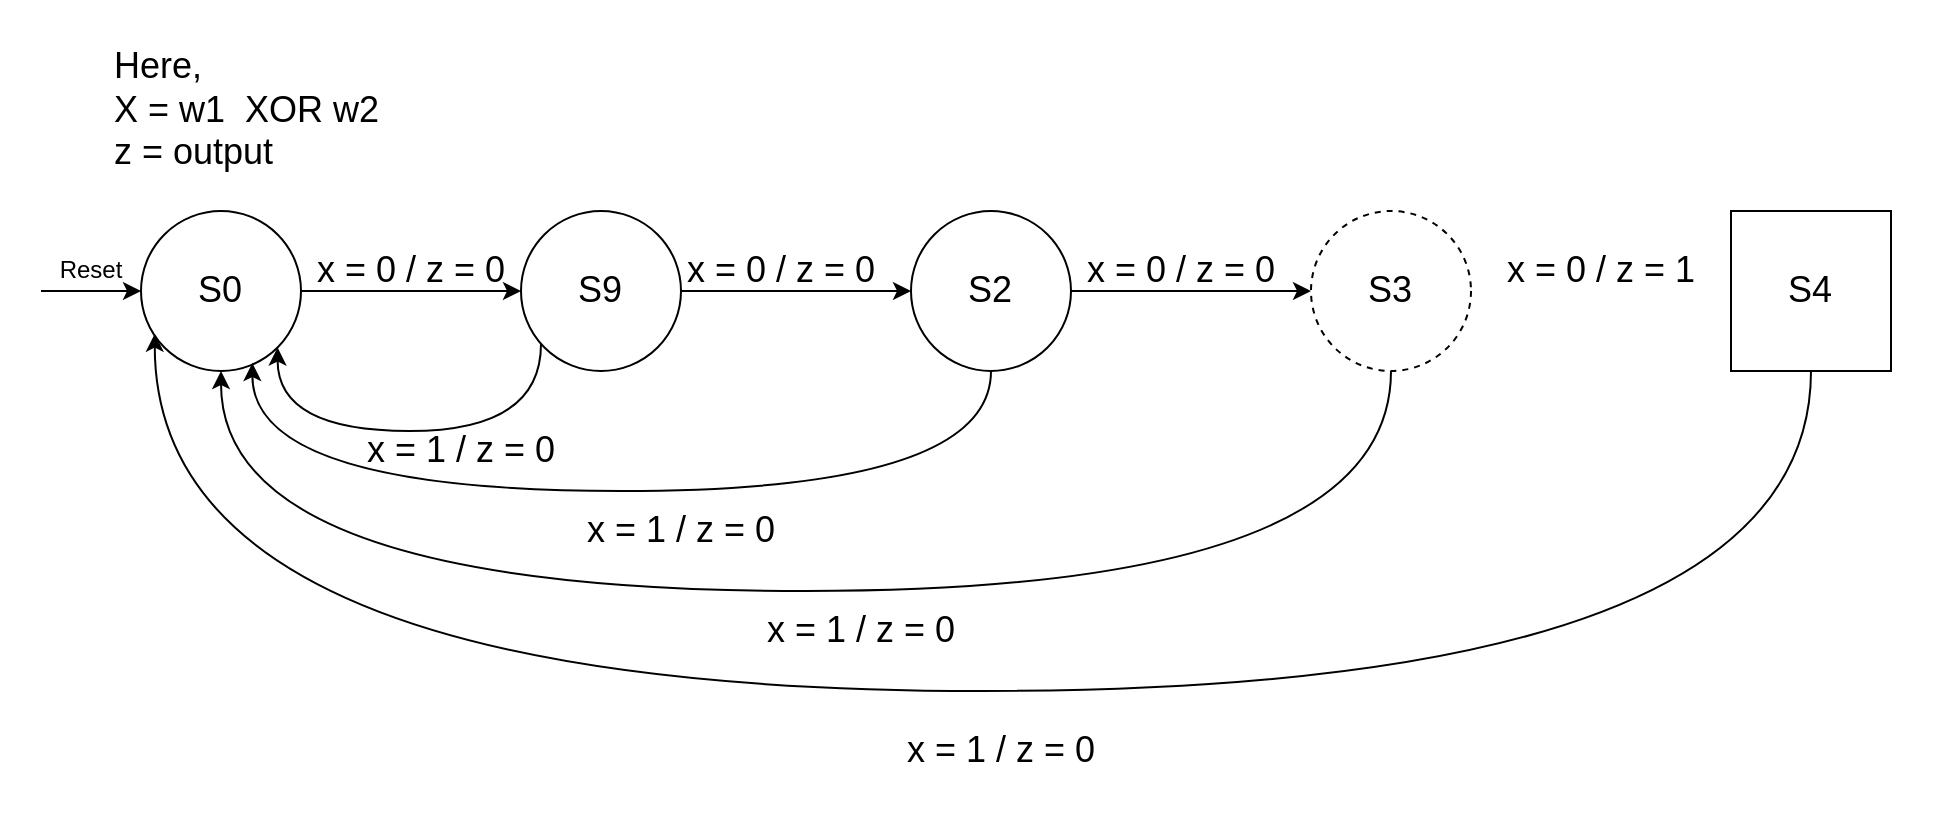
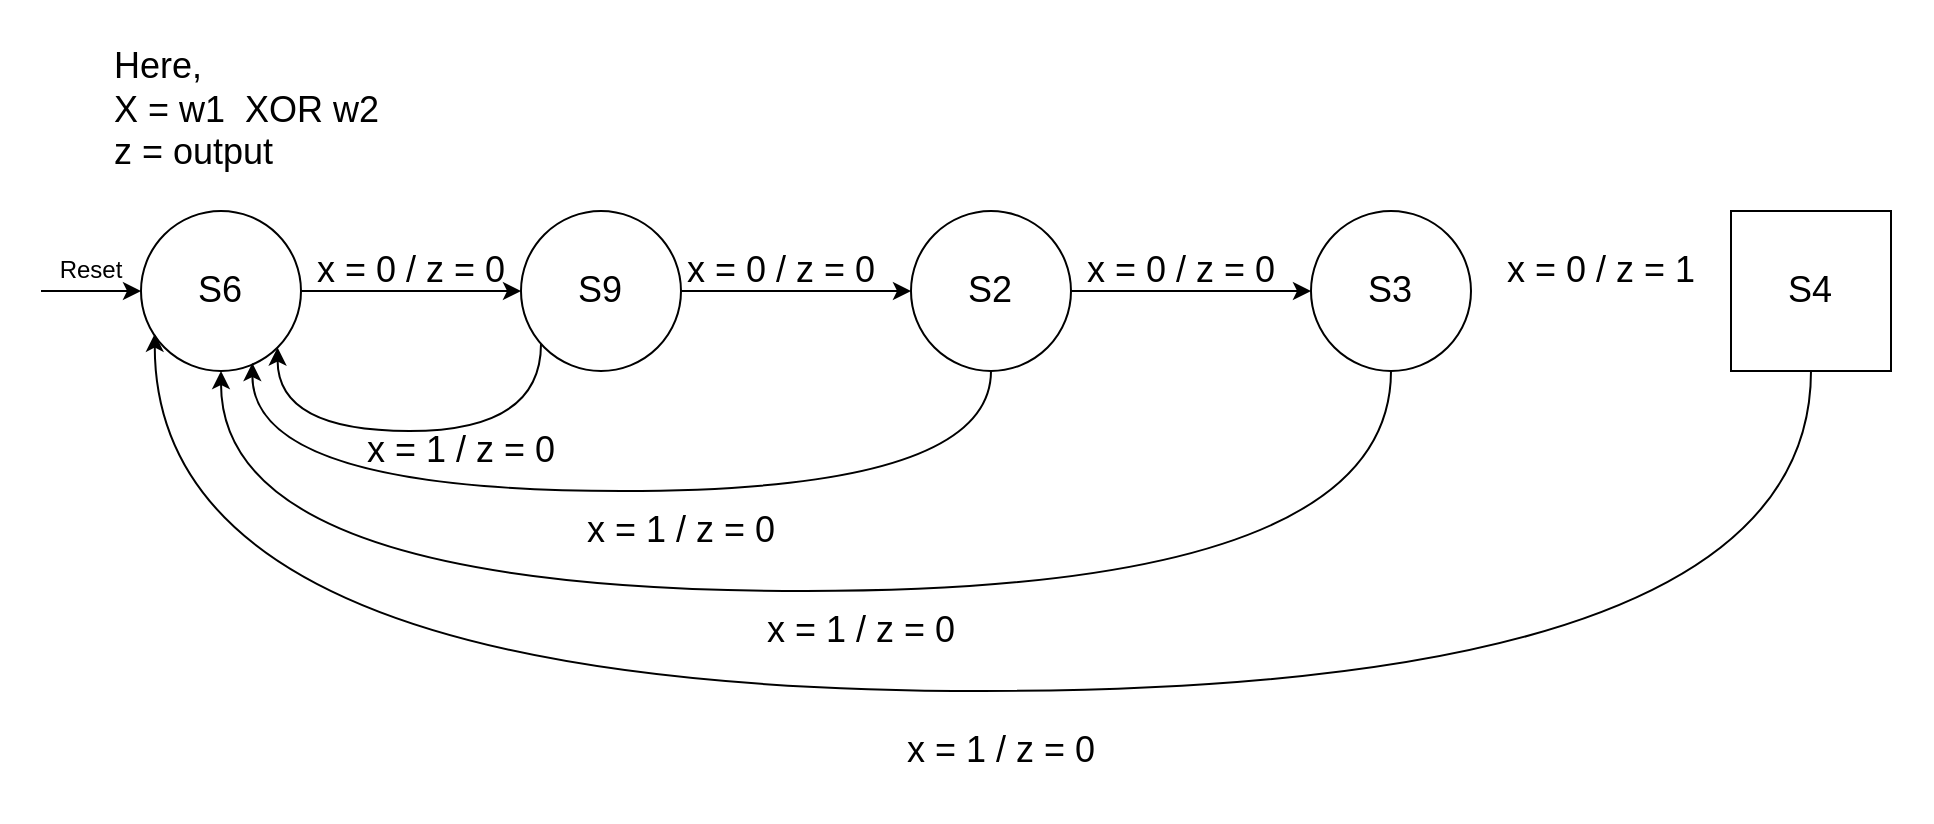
node "S0": label "S0" -> "S6"
node "S3": style dashed -> solid
